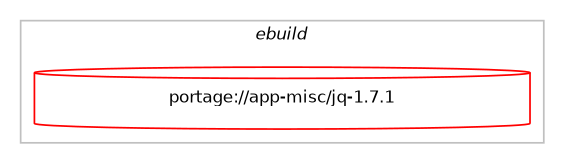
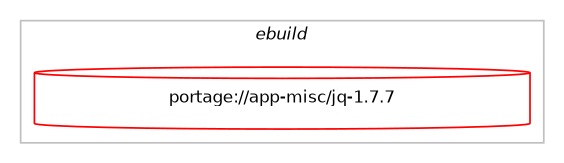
node "portage://app-misc/jq-1.7.1": label "portage://app-misc/jq-1.7.1" -> "portage://app-misc/jq-1.7.7"
